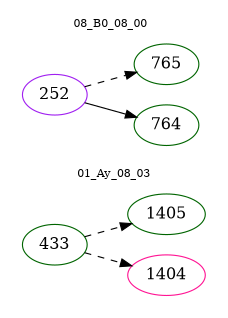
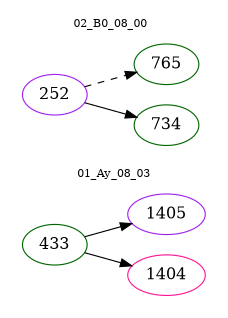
cluster "08_B0_08_00": label "08_B0_08_00" -> "02_B0_08_00"
node "764": label "764" -> "734"
node "1405": color darkgreen -> purple
edge "433" -> "1405": style dashed -> solid
edge "433" -> "1404": style dashed -> solid
